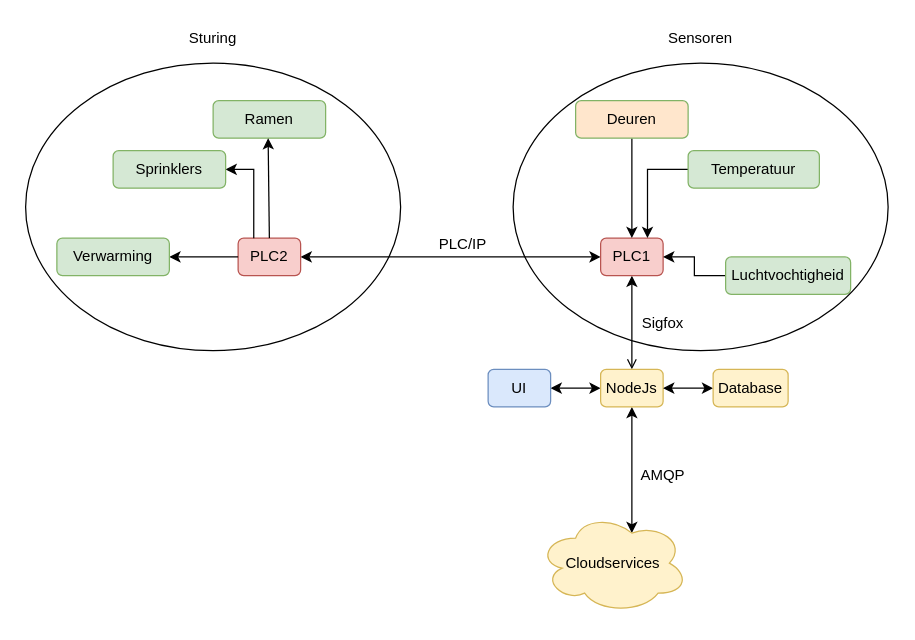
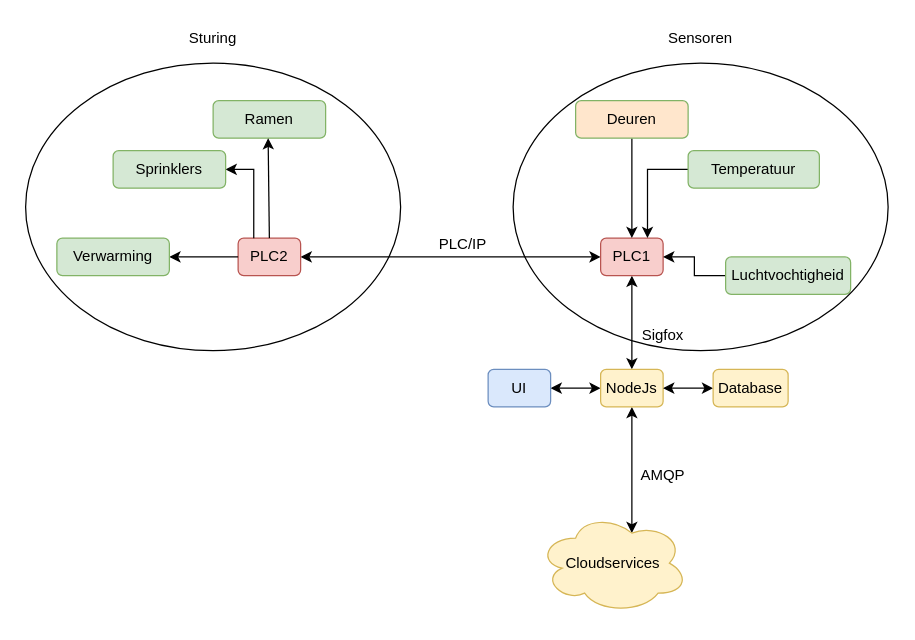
node "Sigfox": moved (663, 323) -> (663, 335)
edge "PLC1" -- "NodeJs": arrowhead open -> classic
